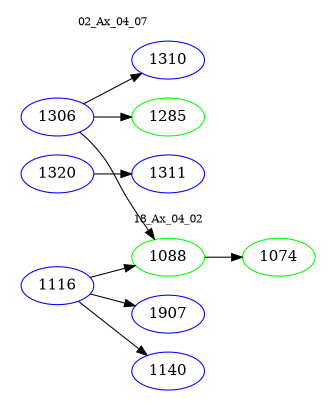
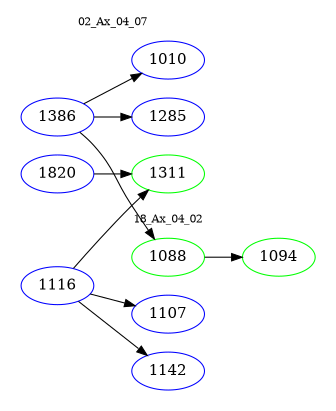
node "1310": label "1310" -> "1010"
node "1306": label "1306" -> "1386"
node "1285": color green -> blue
node "1320": label "1320" -> "1820"
node "1311": color blue -> green
node "1074": label "1074" -> "1094"
edge "1116" -> "1088": now "1116" -> "1311"
node "1907": label "1907" -> "1107"
node "1140": label "1140" -> "1142"
